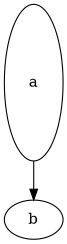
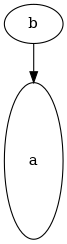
edge "a" -> "b": reversed
